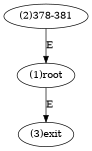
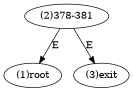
edge "(1)root" -> "(3)exit": now "(2)378-381" -> "(3)exit"
